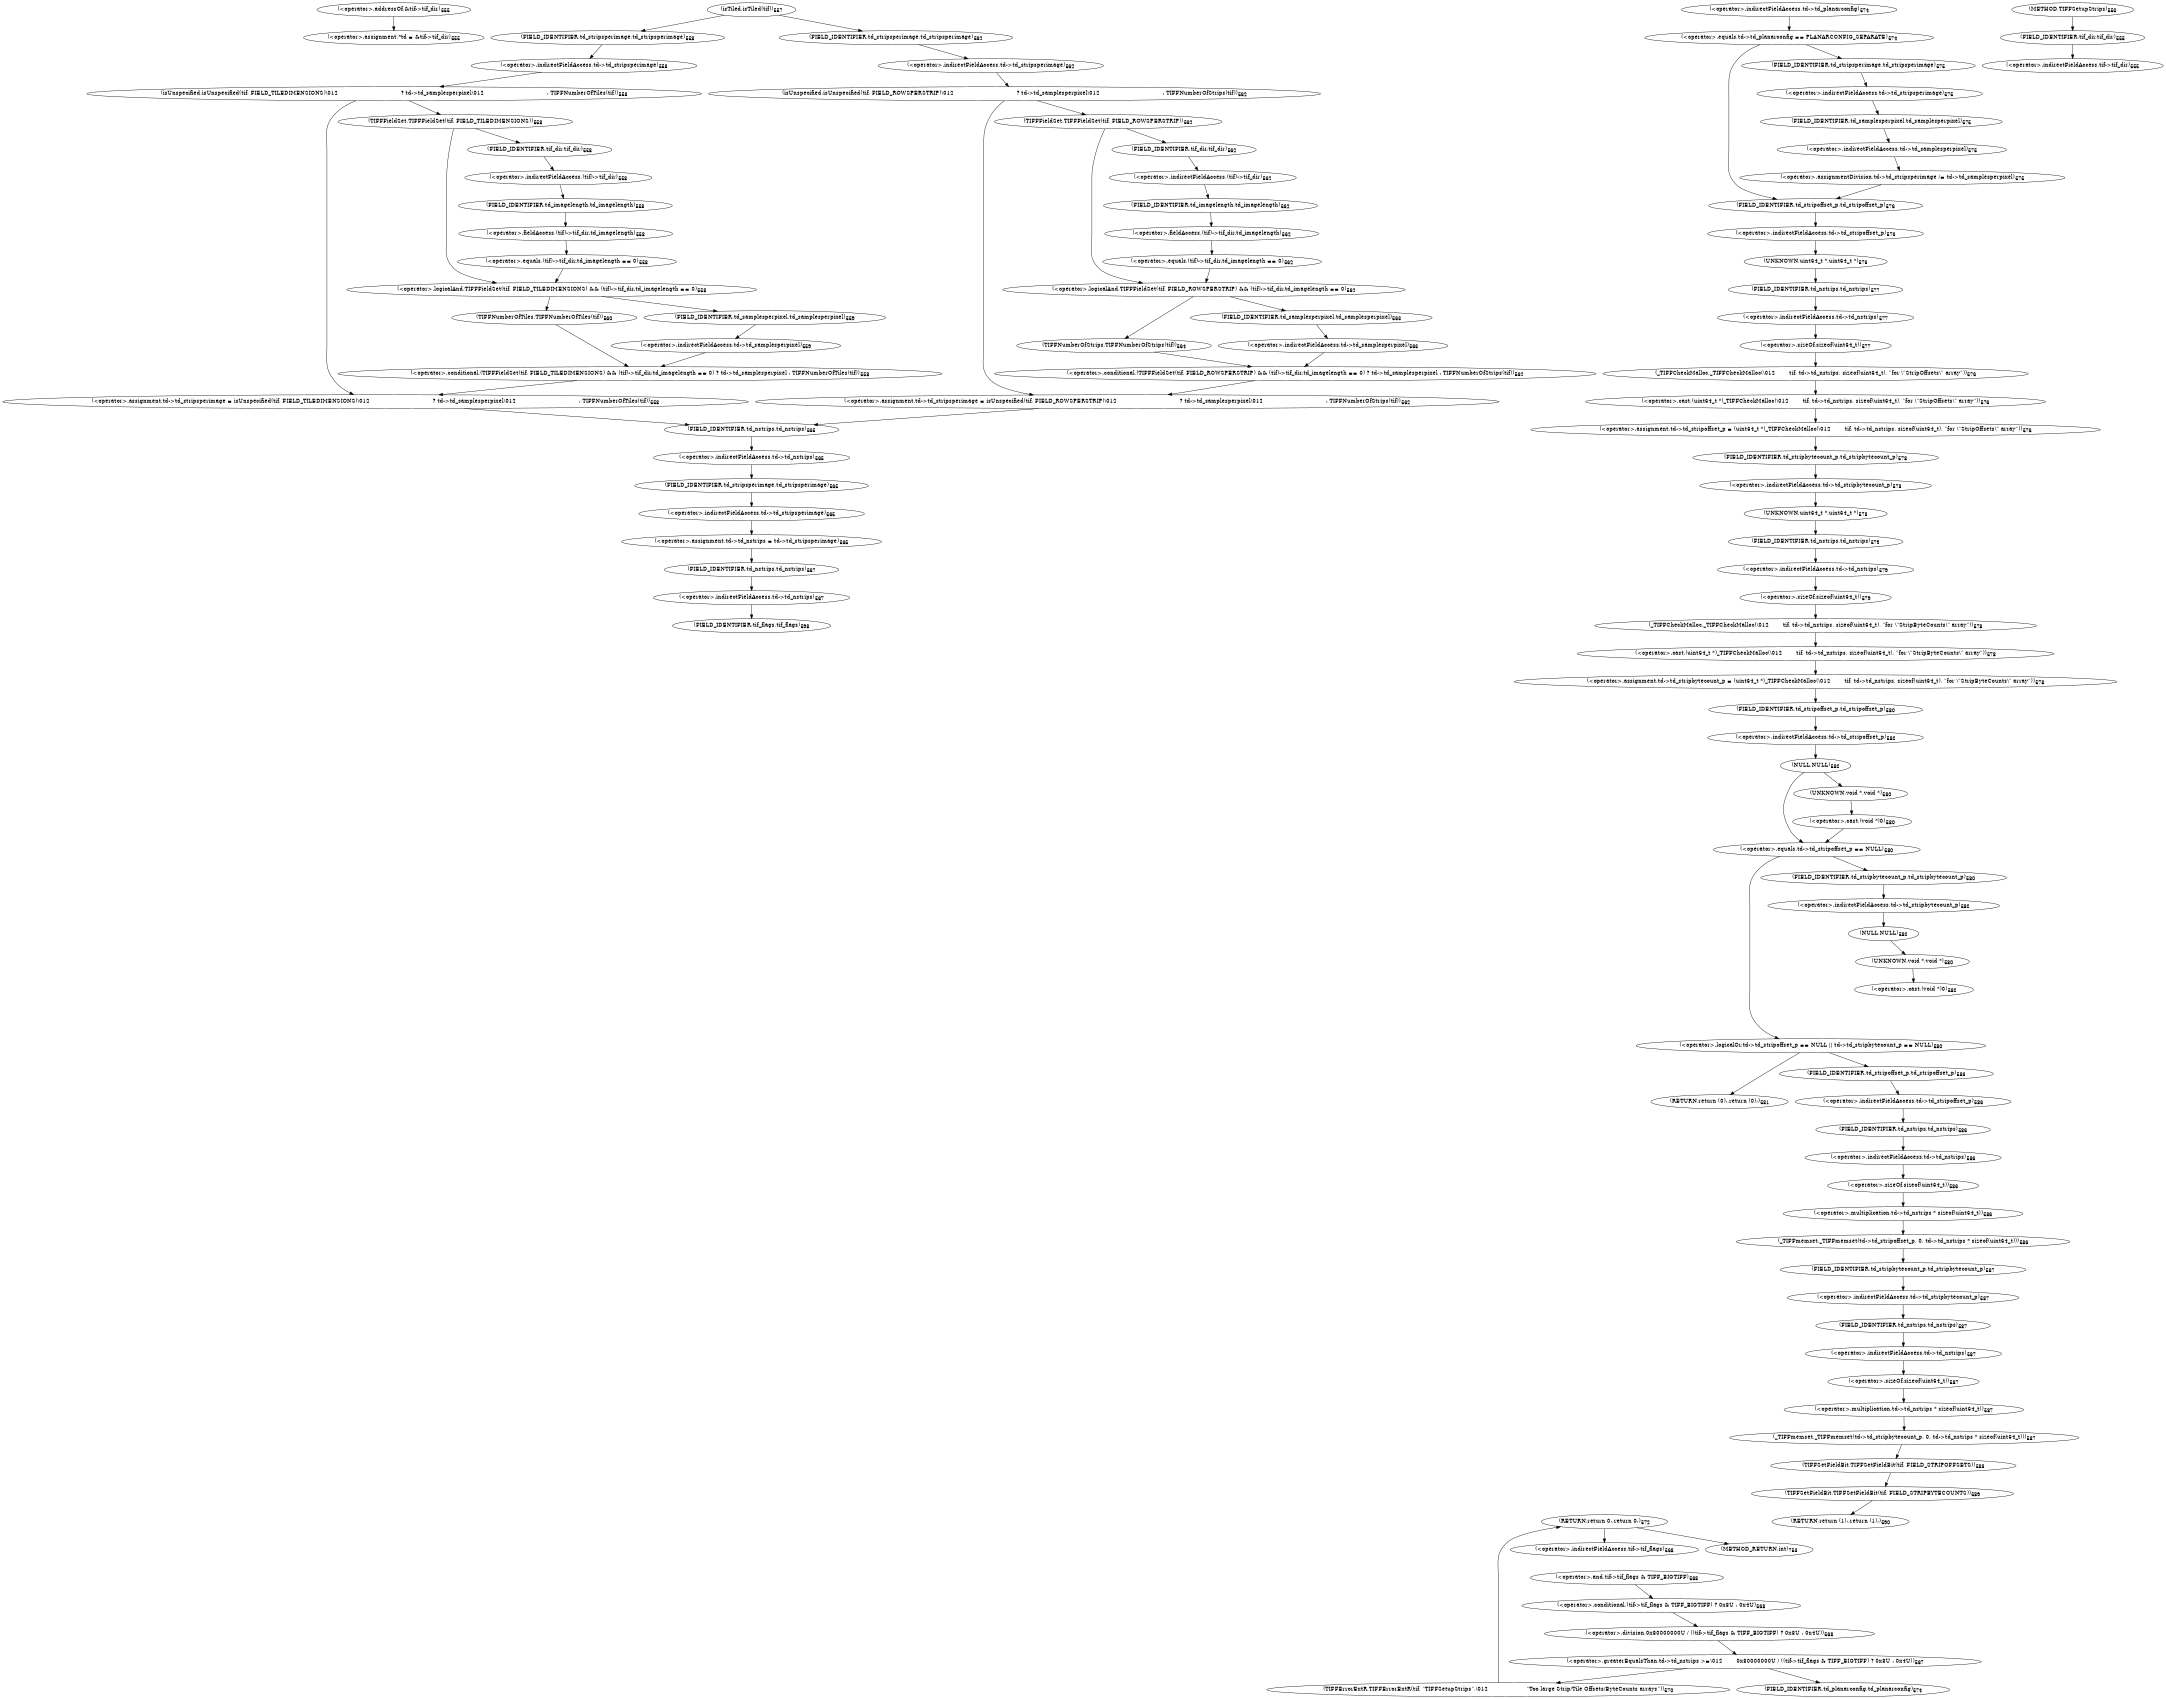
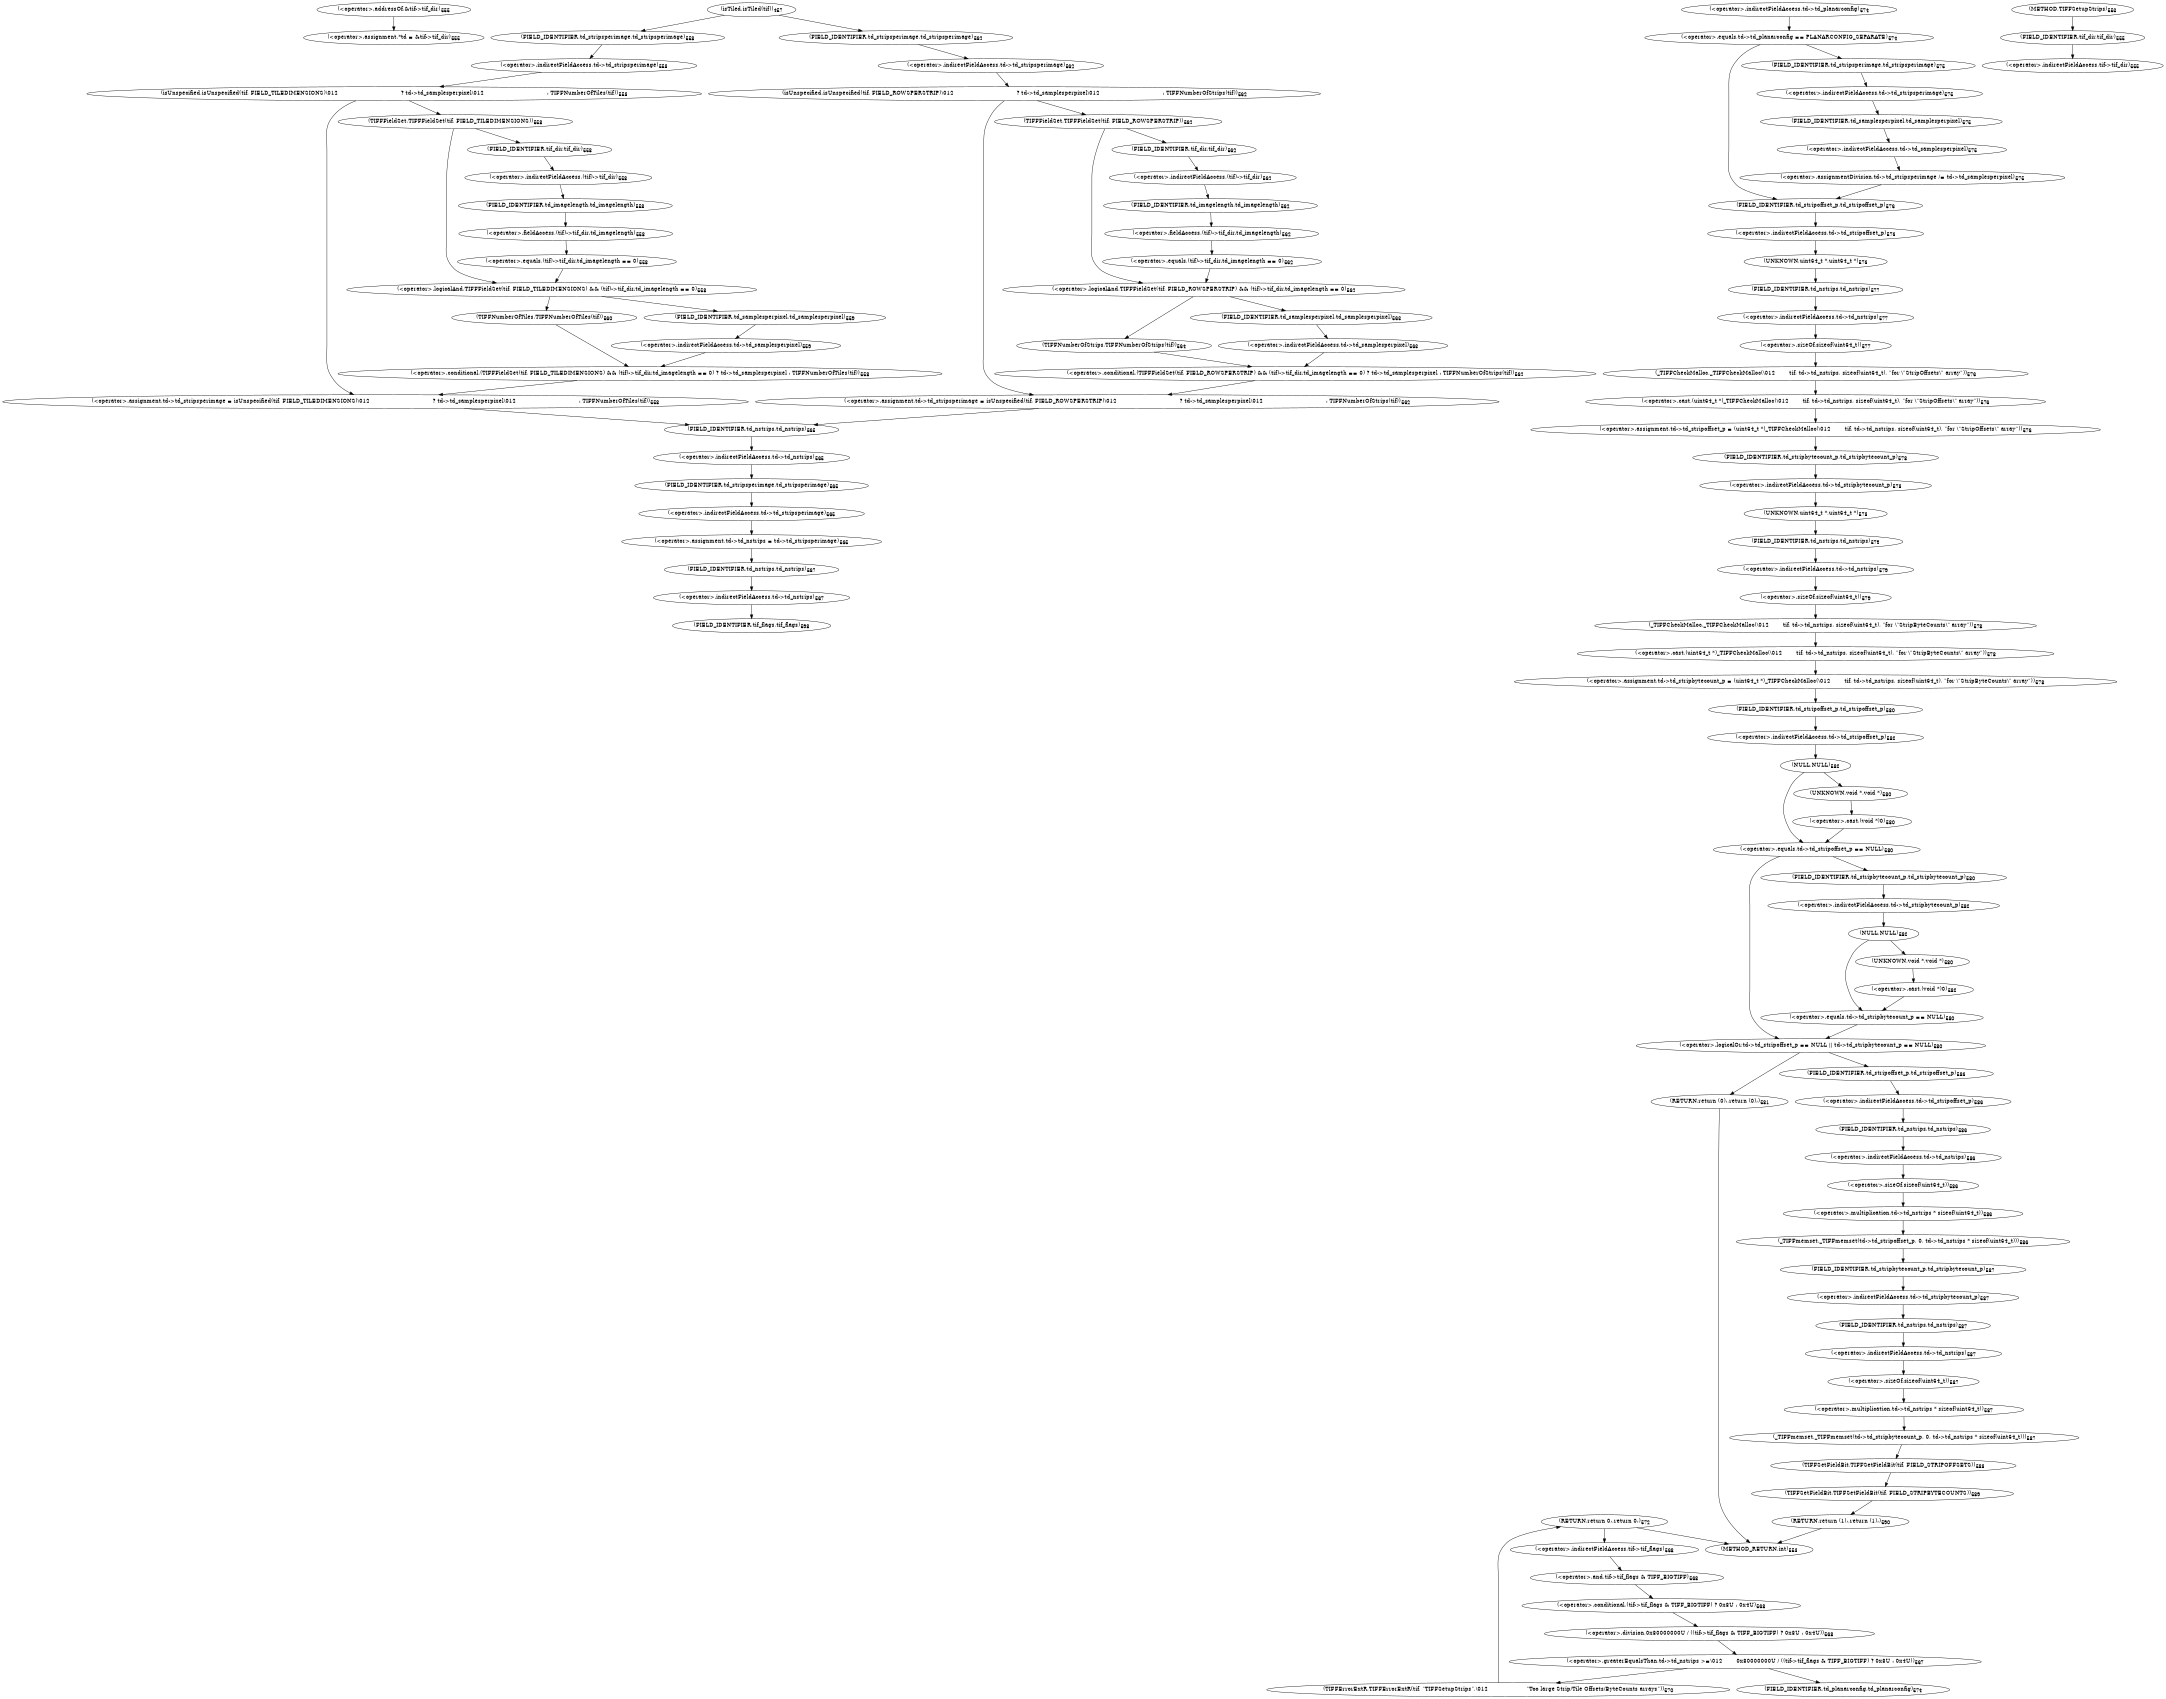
node "(isTiled,isTiled(tif))": text "557" -> "457"
node "(<operator>.equals,td->td_stripbytecount_p == NULL)": added
edge "(RETURN,return (0);,return (0);)" -> "(METHOD_RETURN,int)": added
edge "(RETURN,return (1);,return (1);)" -> "(METHOD_RETURN,int)": added
node "(METHOD_RETURN,int)": text "753" -> "553"
edge "(<operator>.indirectFieldAccess,tif->tif_flags)" -> "(<operator>.and,tif->tif_flags & TIFF_BIGTIFF)": added
